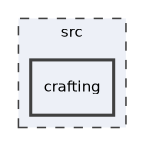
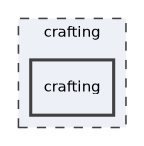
cluster "src": label "src" -> "crafting"
